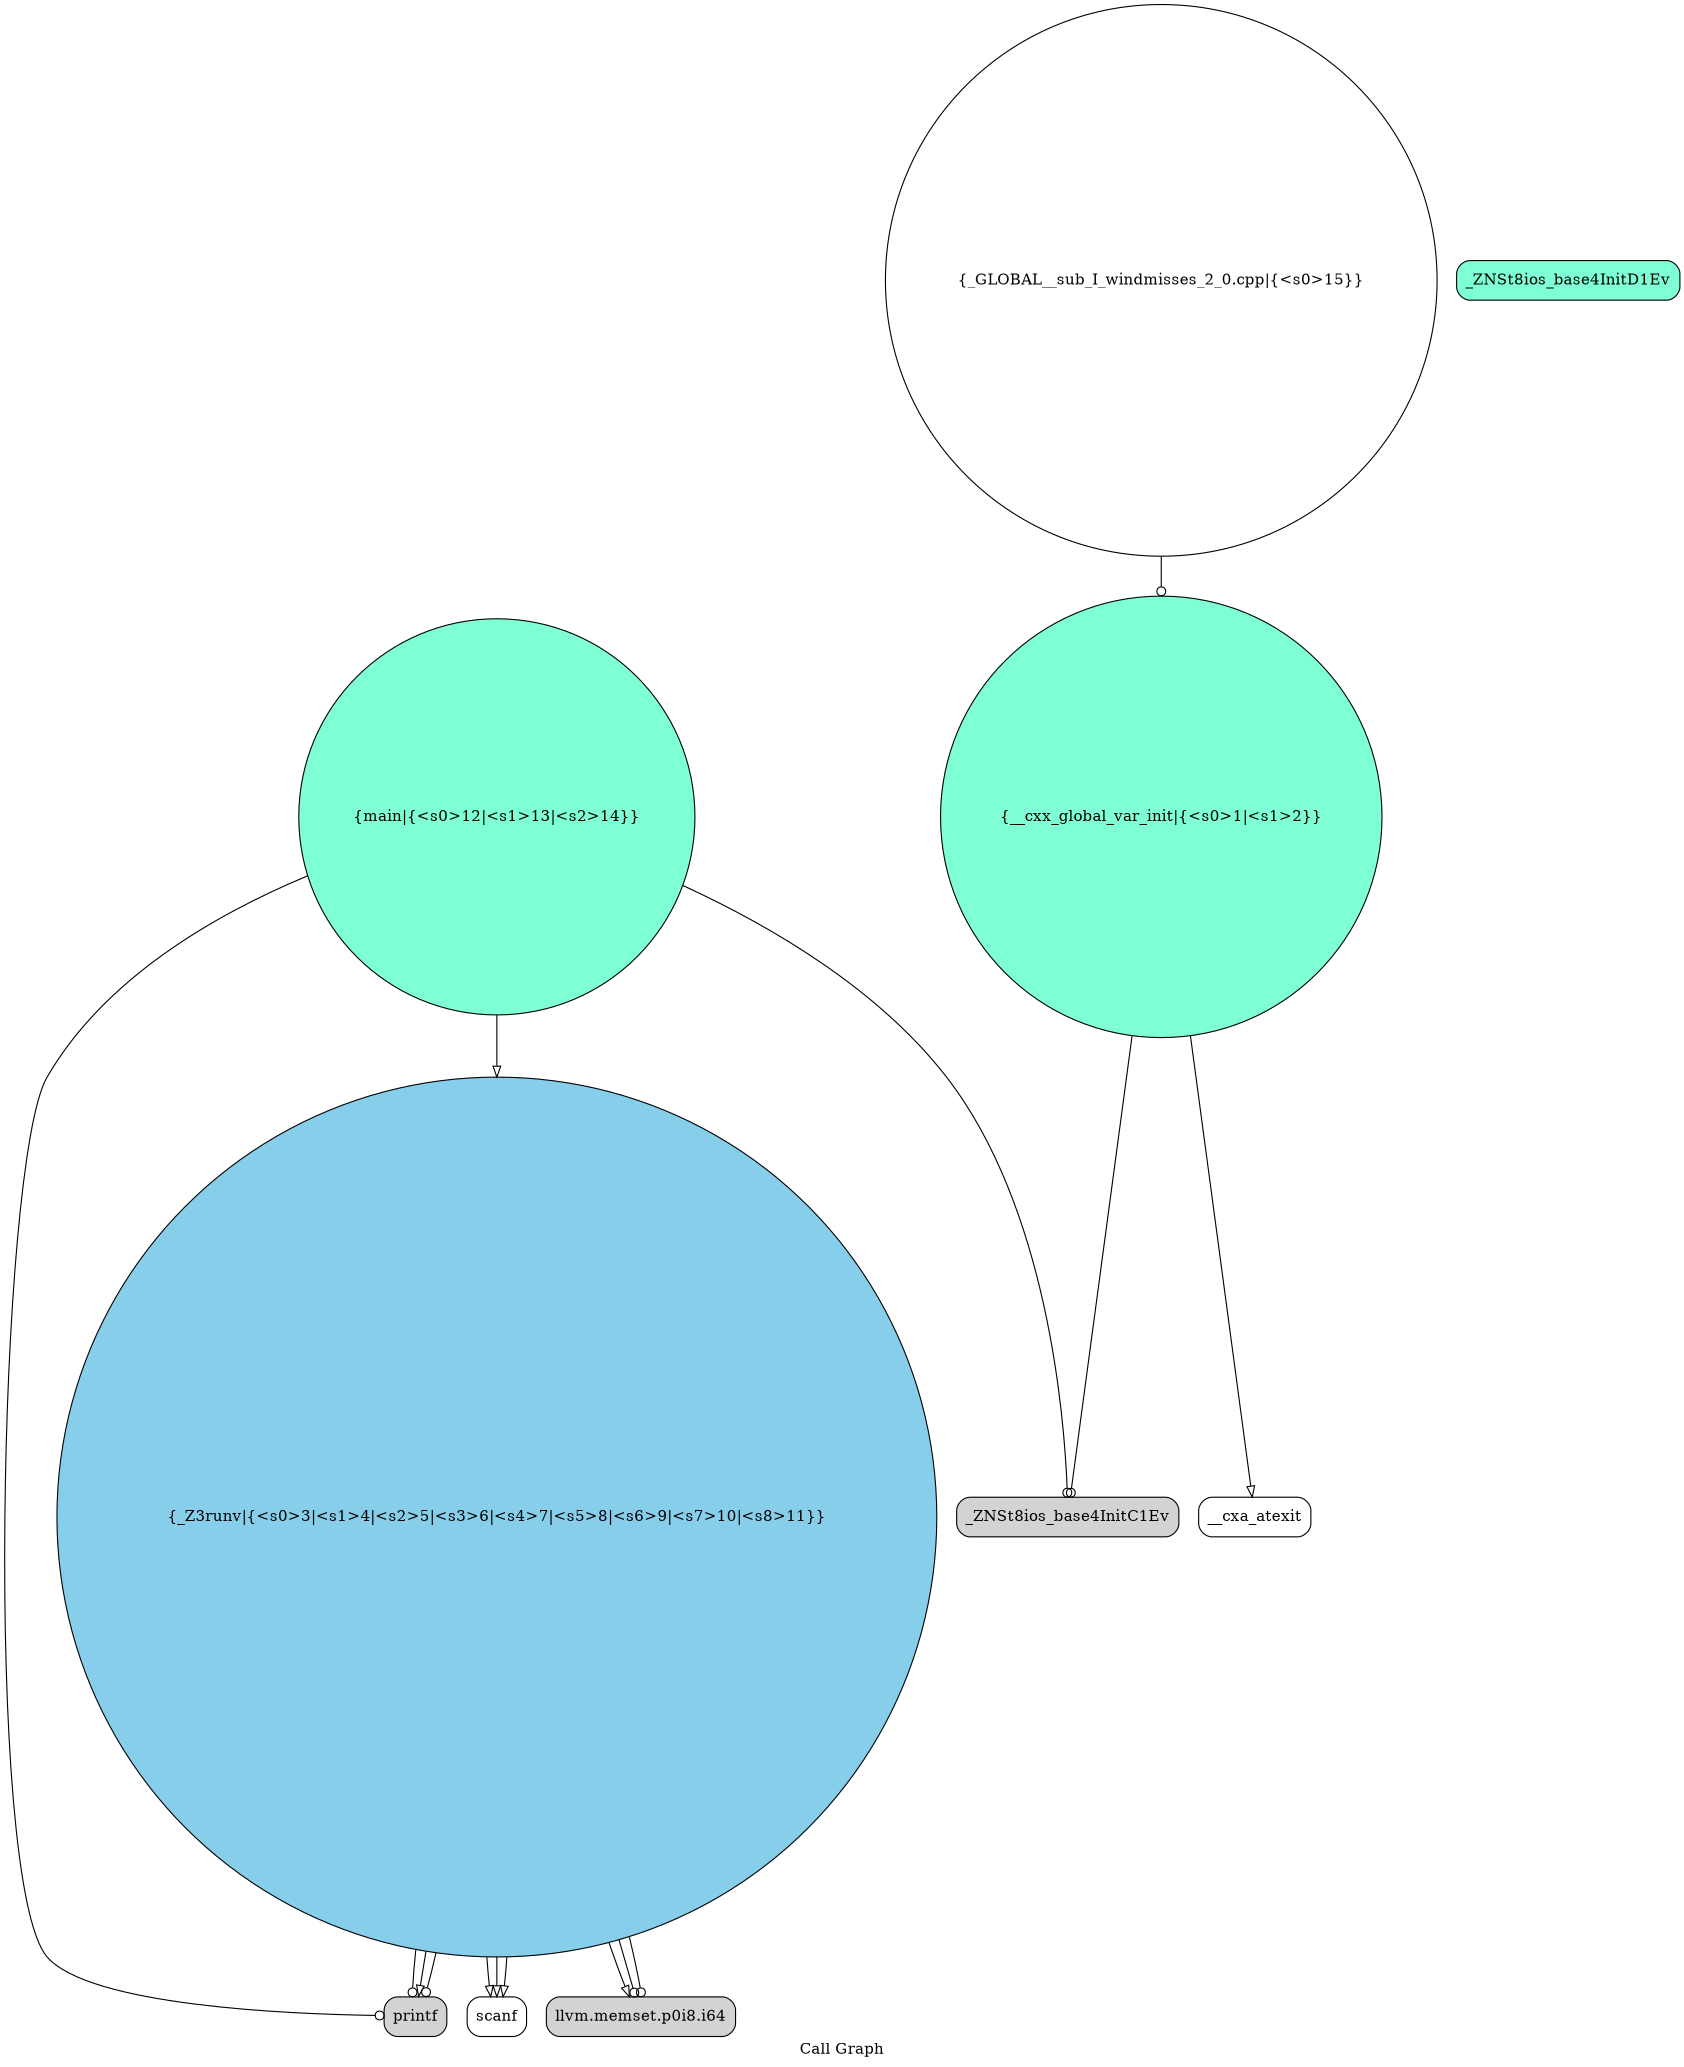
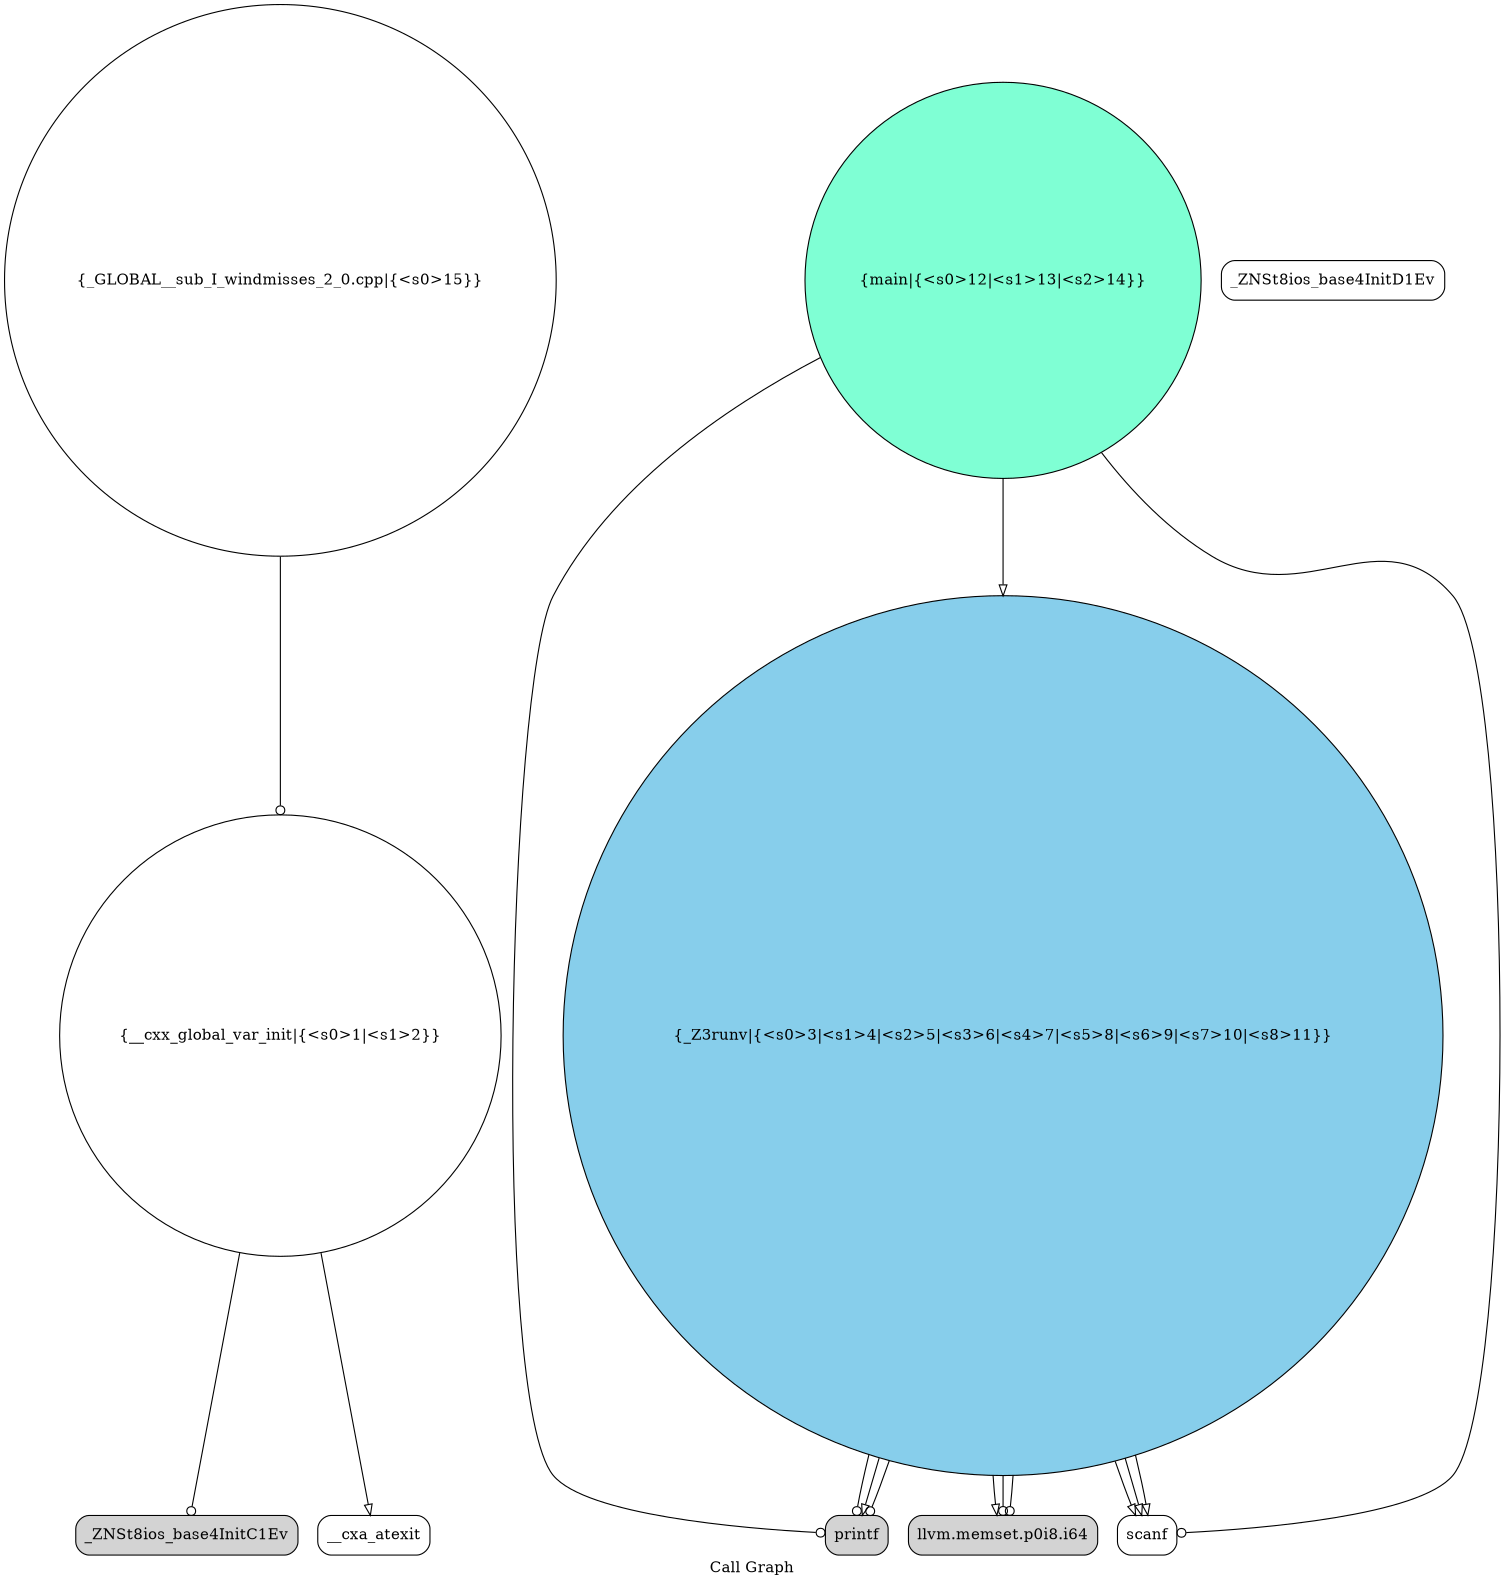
node "_ZNSt8ios_base4InitD1Ev": fillcolor aquamarine -> white
node "{__cxx_global_var_init|{<s0>1|<s1>2}}": fillcolor aquamarine -> white
edge "{main|{<s0>12|<s1>13|<s2>14}}" -> "_ZNSt8ios_base4InitC1Ev": now "{main|{<s0>12|<s1>13|<s2>14}}" -> "scanf"
